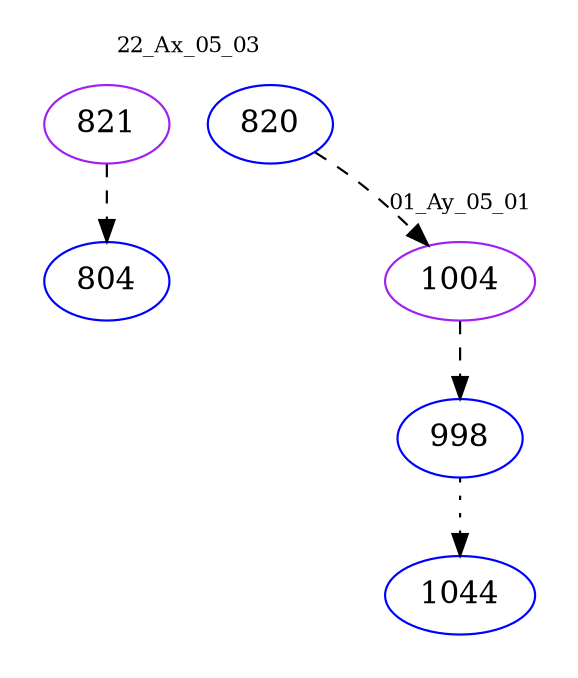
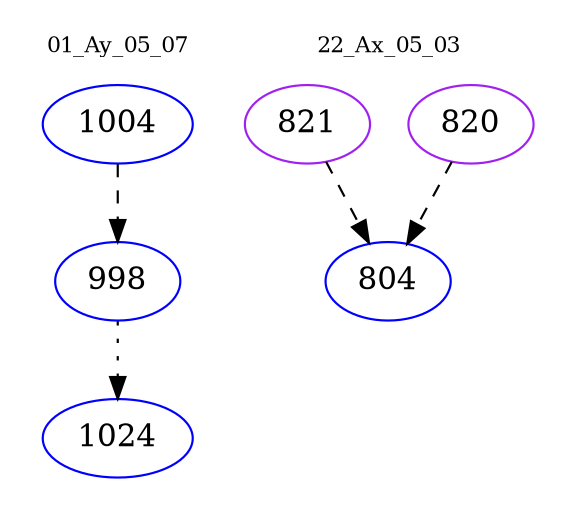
node "820": color blue -> purple
edge "820" -> "1004": now "820" -> "804"
cluster "01_Ay_05_01": label "01_Ay_05_01" -> "01_Ay_05_07"
node "1004": color purple -> blue
node "1044": label "1044" -> "1024"
